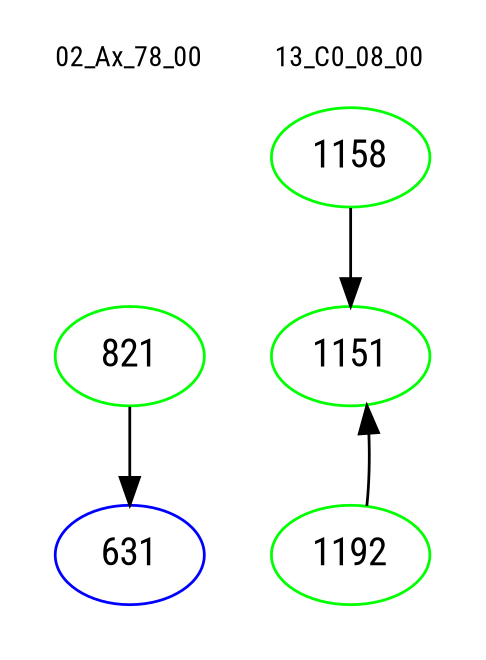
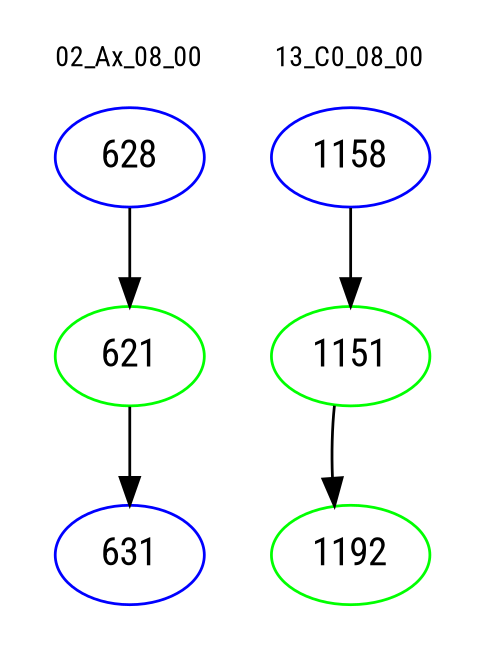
cluster "02_Ax_78_00": label "02_Ax_78_00" -> "02_Ax_08_00"
node "628": added
node "1158": color green -> blue
node "821": label "821" -> "621"
edge "1192" -> "1151": reversed
